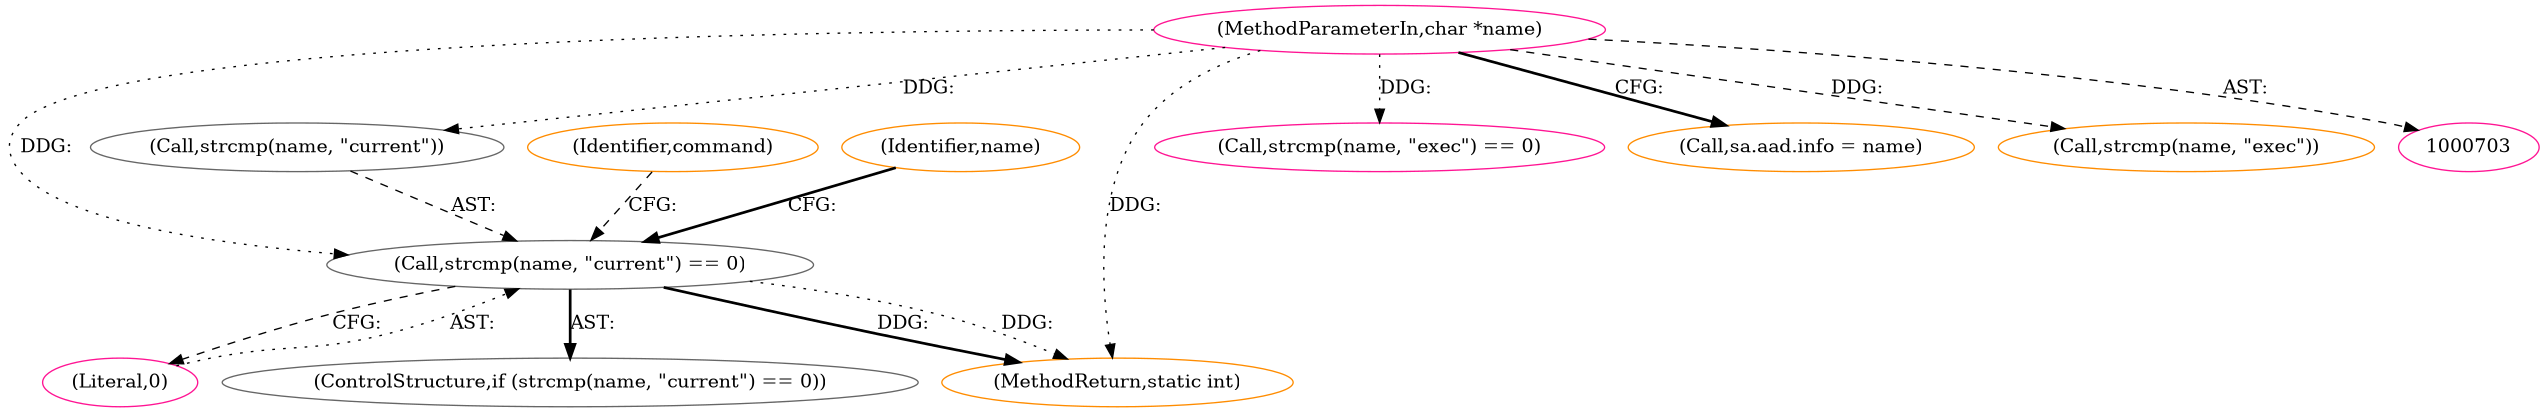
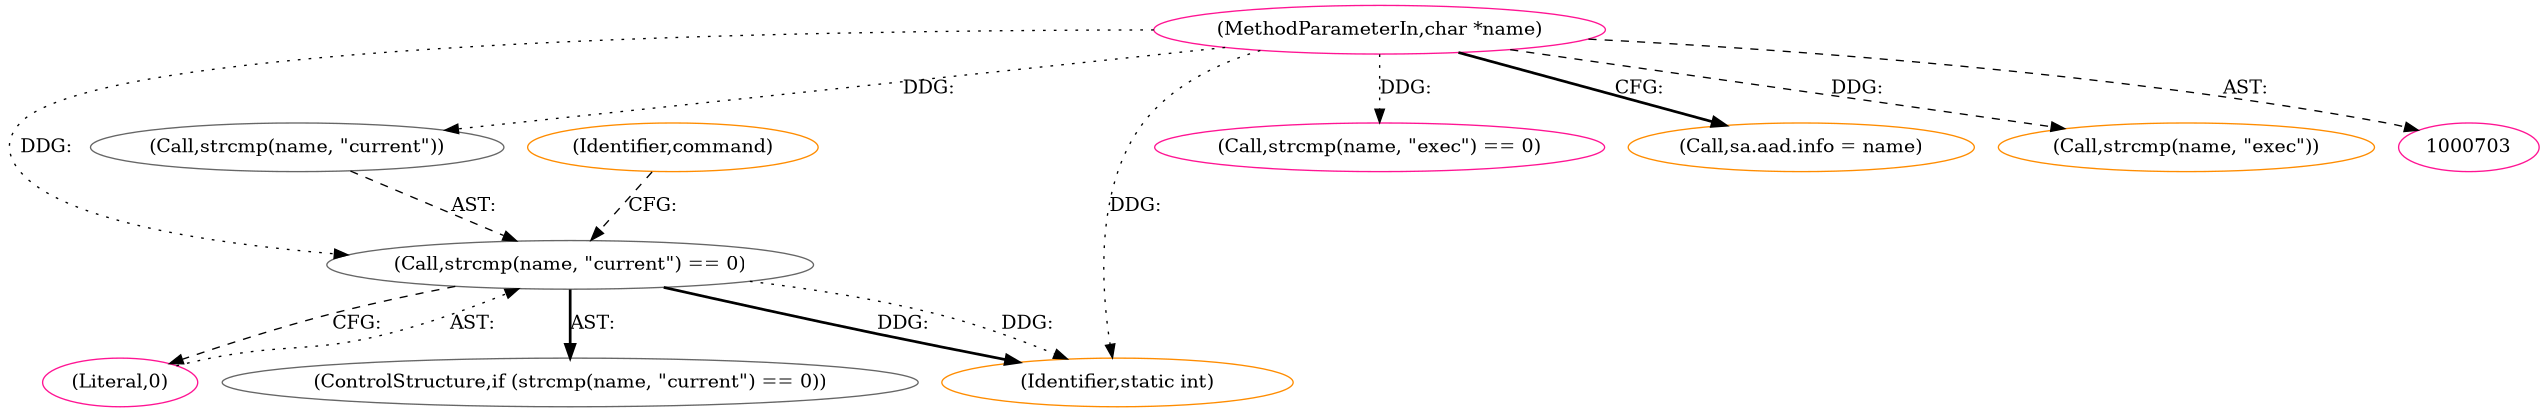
node "(Identifier,name)": removed
node "(MethodReturn,static int)": label "(MethodReturn,static int)" -> "(Identifier,static int)"
